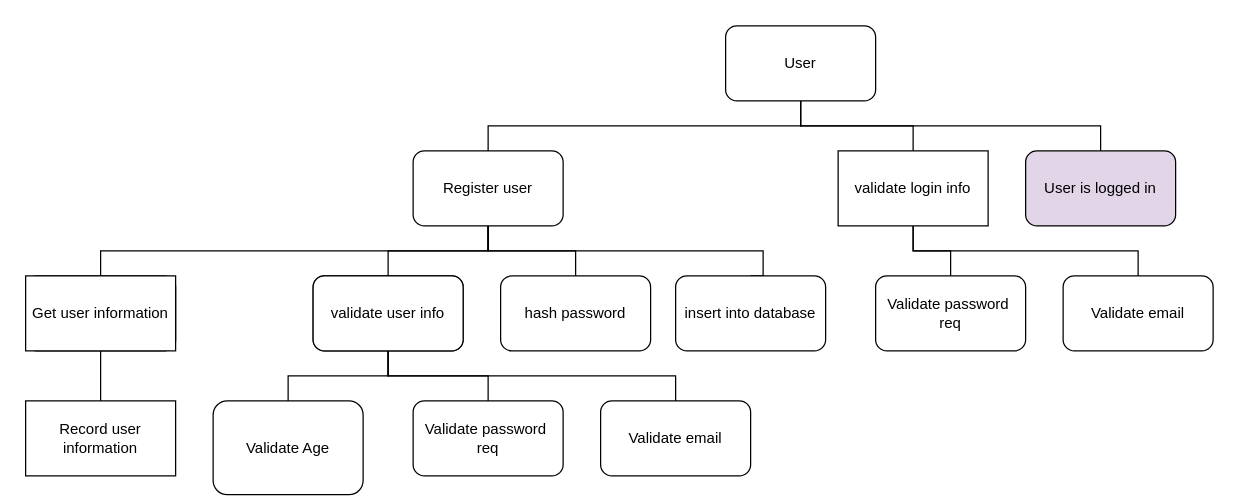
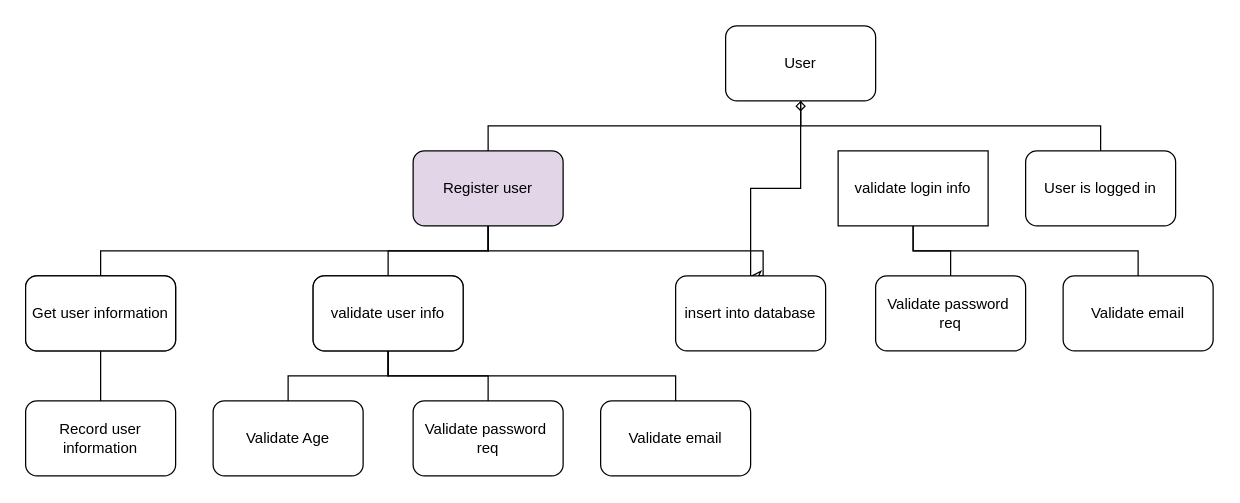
edge "User" -- "validate login info": now "User" -- "insert into database"
edge "User" -- "User is logged in": arrowhead none -> diamond
node "Register user": fillcolor #ffffff -> #e1d5e7
node "User is logged in": fillcolor #e1d5e7 -> #ffffff
edge "Register user" -- "hash password": removed
edge "Register user" -- "insert into database": arrowhead none -> classic
node "Get user information": shape rectangle -> rounded rectangle
node "hash password": removed
node "Record user information": shape rectangle -> rounded rectangle
node "Validate Age": size 150x94 -> 150x75
